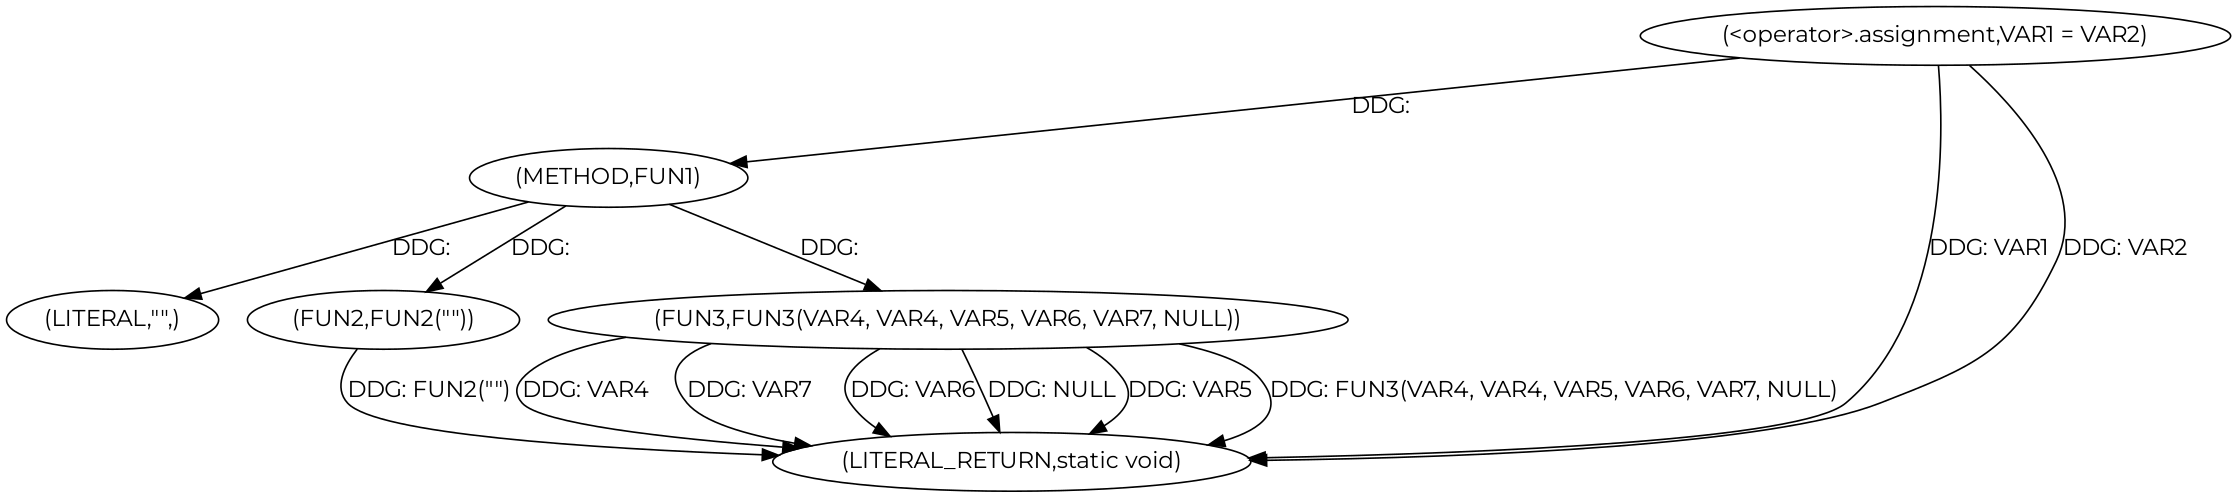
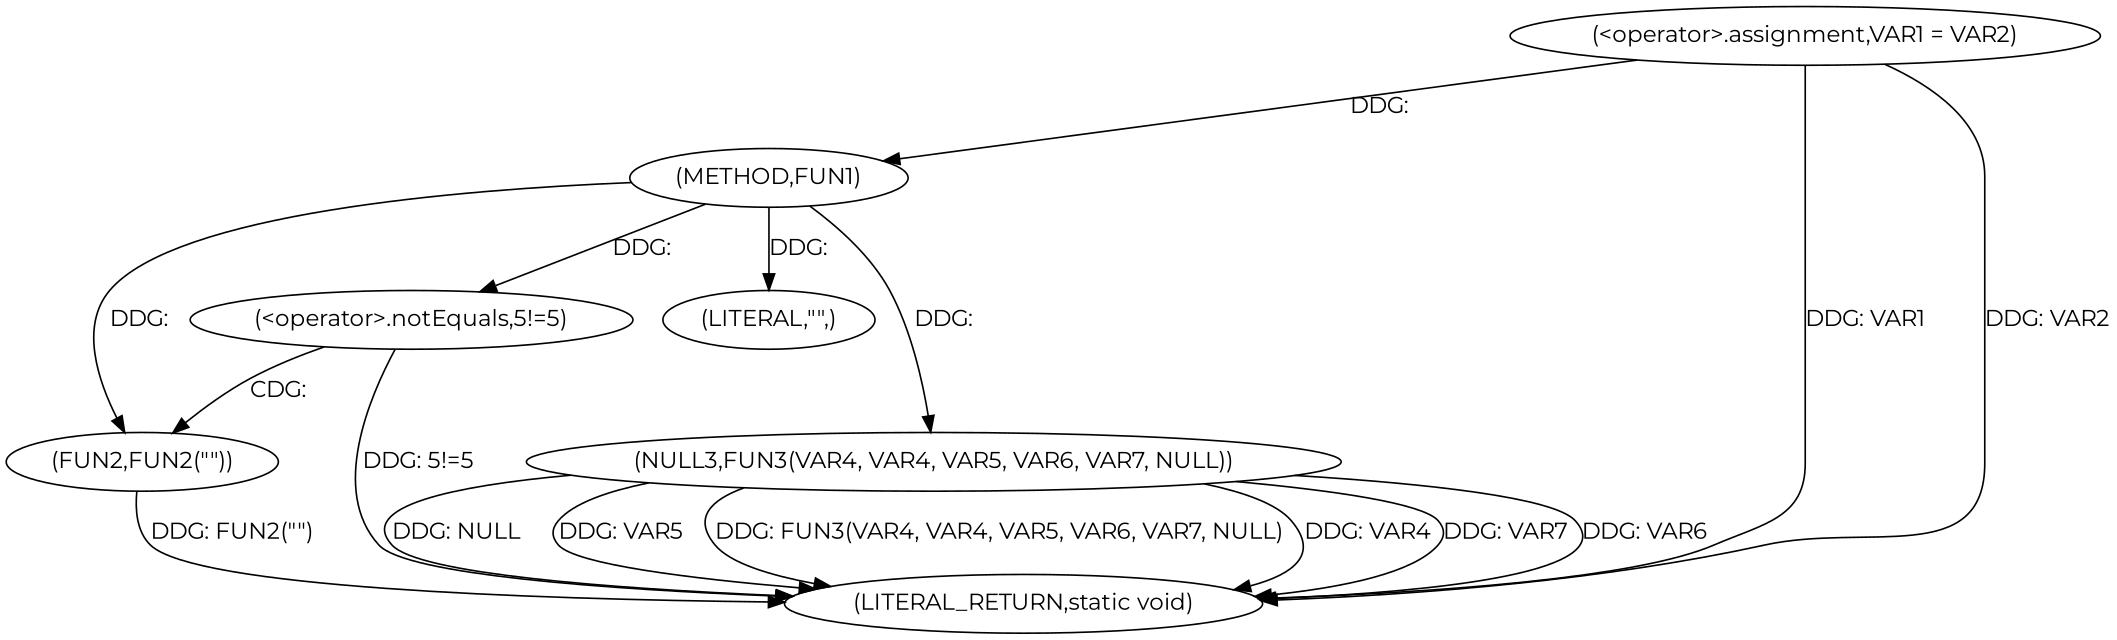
node "(<operator>.notEquals,5!=5)": added
node "(FUN3,FUN3(VAR4, VAR4, VAR5, VAR6, VAR7, NULL))": label "(FUN3,FUN3(VAR4, VAR4, VAR5, VAR6, VAR7, NULL))" -> "(NULL3,FUN3(VAR4, VAR4, VAR5, VAR6, VAR7, NULL))"
